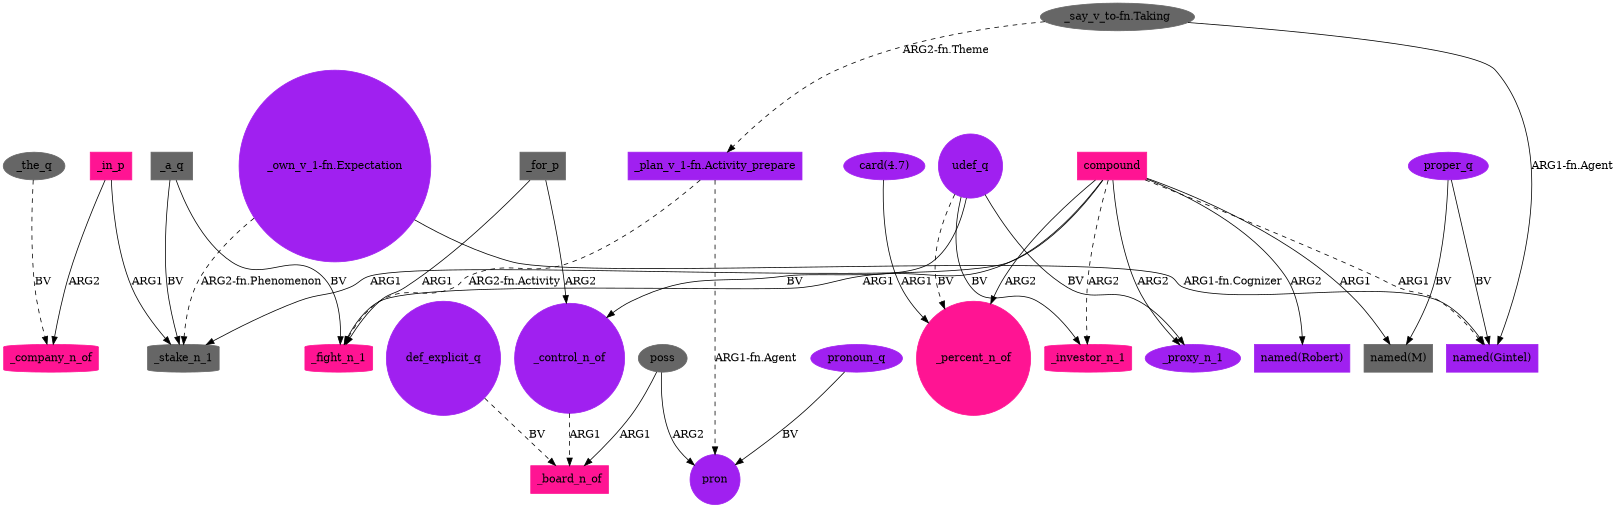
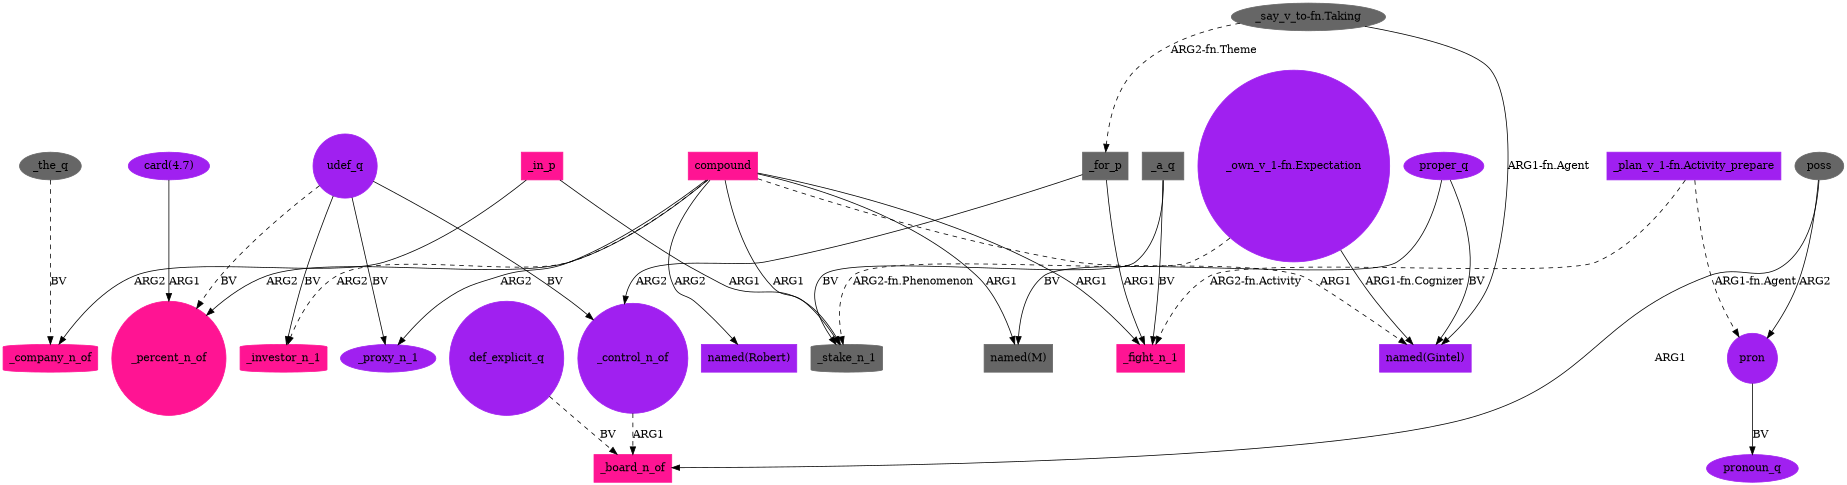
edge "_say_v_to-fn.Taking" -> "_plan_v_1-fn.Activity_prepare": now "_say_v_to-fn.Taking" -> "_for_p"
node "_fight_n_1": shape cylinder -> box
edge "pronoun_q" -> "pron": reversed
